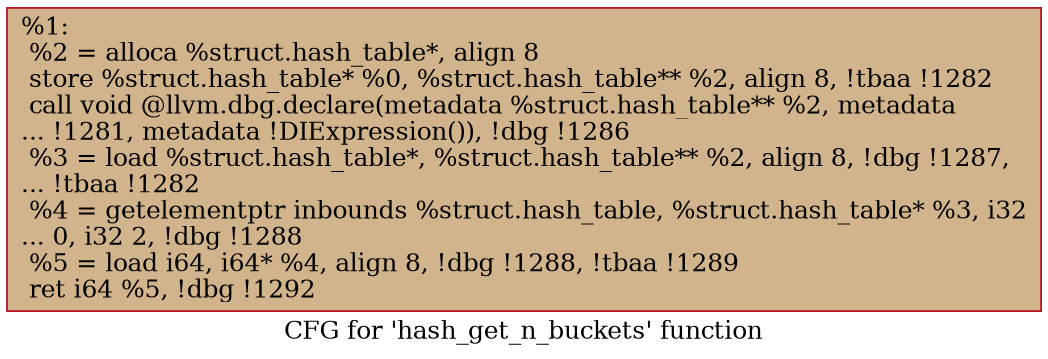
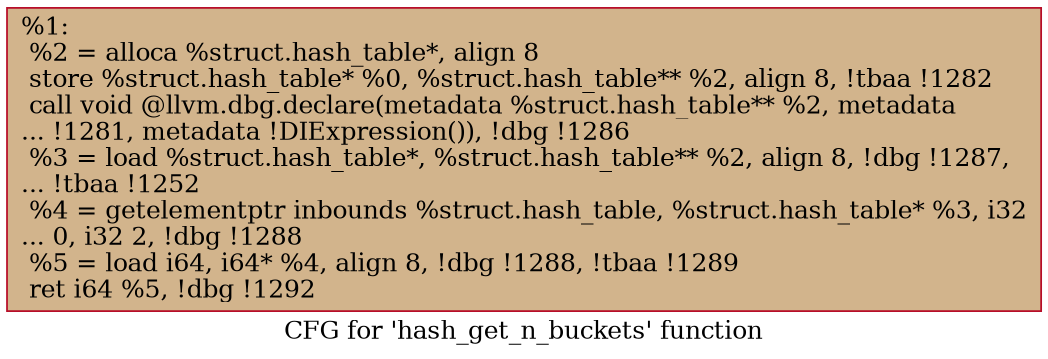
node "%1:": text "... !tbaa !1282" -> "... !tbaa !1252"
